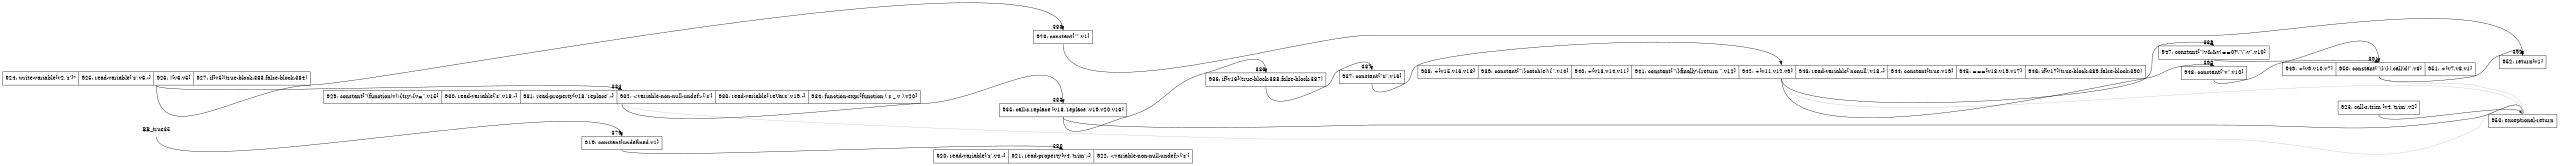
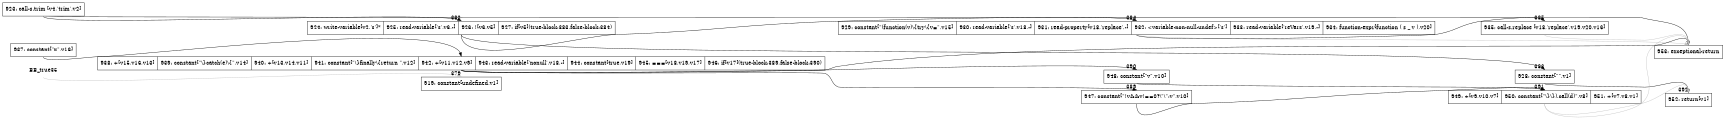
edge "923: call-s.trim [v4,'trim',v2]" -> "924: write-variable[v2,'s']*": added
edge "949: +[v9,v10,v7]" -> "952: return[v1]": color black -> gray
node "936: if[v16](true-block:388,false-block:387)": removed
edge "938: +[v15,v16,v13]" -> "953: exceptional-return": color gray -> black
edge "935: call-s.replace [v18,'replace',v19,v20,v16]" -> "953: exceptional-return": color black -> gray
edge "BB_true35" -> "919: constant[undefined,v1]": color black -> gray
node "920: read-variable['s',v4,-]": removed
